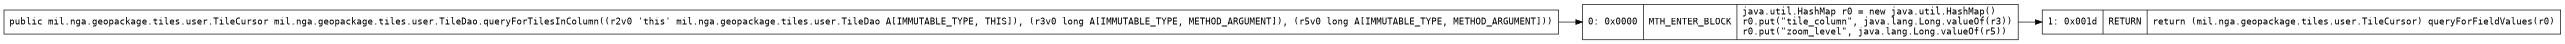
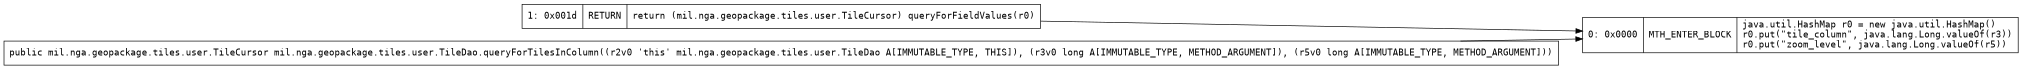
edge "0: 0x0000" -> "1: 0x001d": reversed
